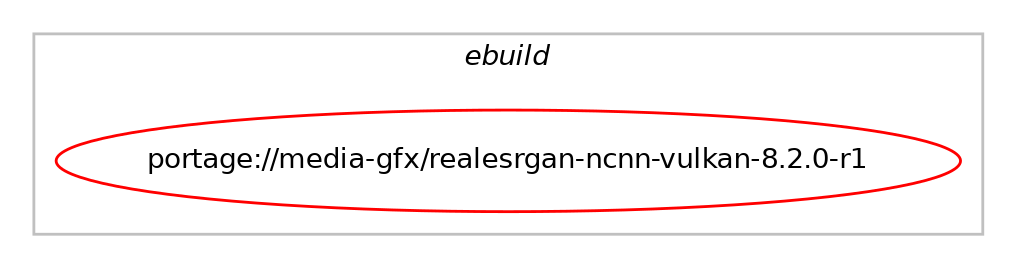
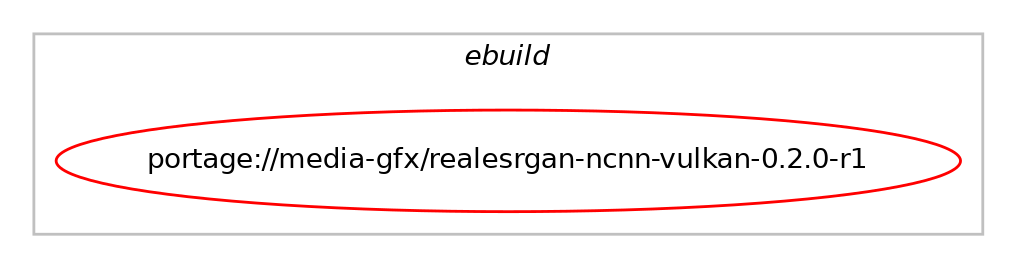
node "portage://media-gfx/realesrgan-ncnn-vulkan-8.2.0-r1": label "portage://media-gfx/realesrgan-ncnn-vulkan-8.2.0-r1" -> "portage://media-gfx/realesrgan-ncnn-vulkan-0.2.0-r1"
